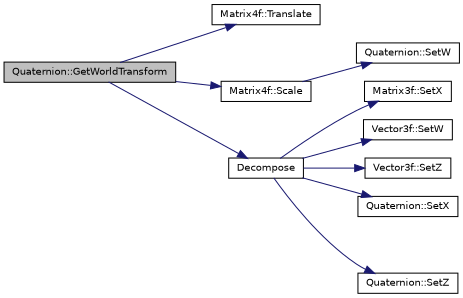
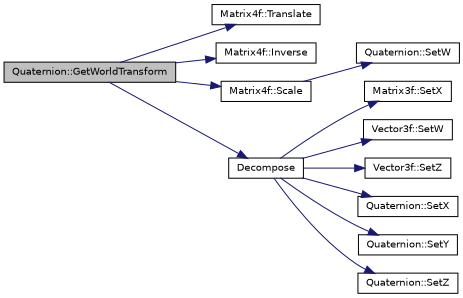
node "Matrix4f::Inverse": added
node "Quaternion::SetY": added
